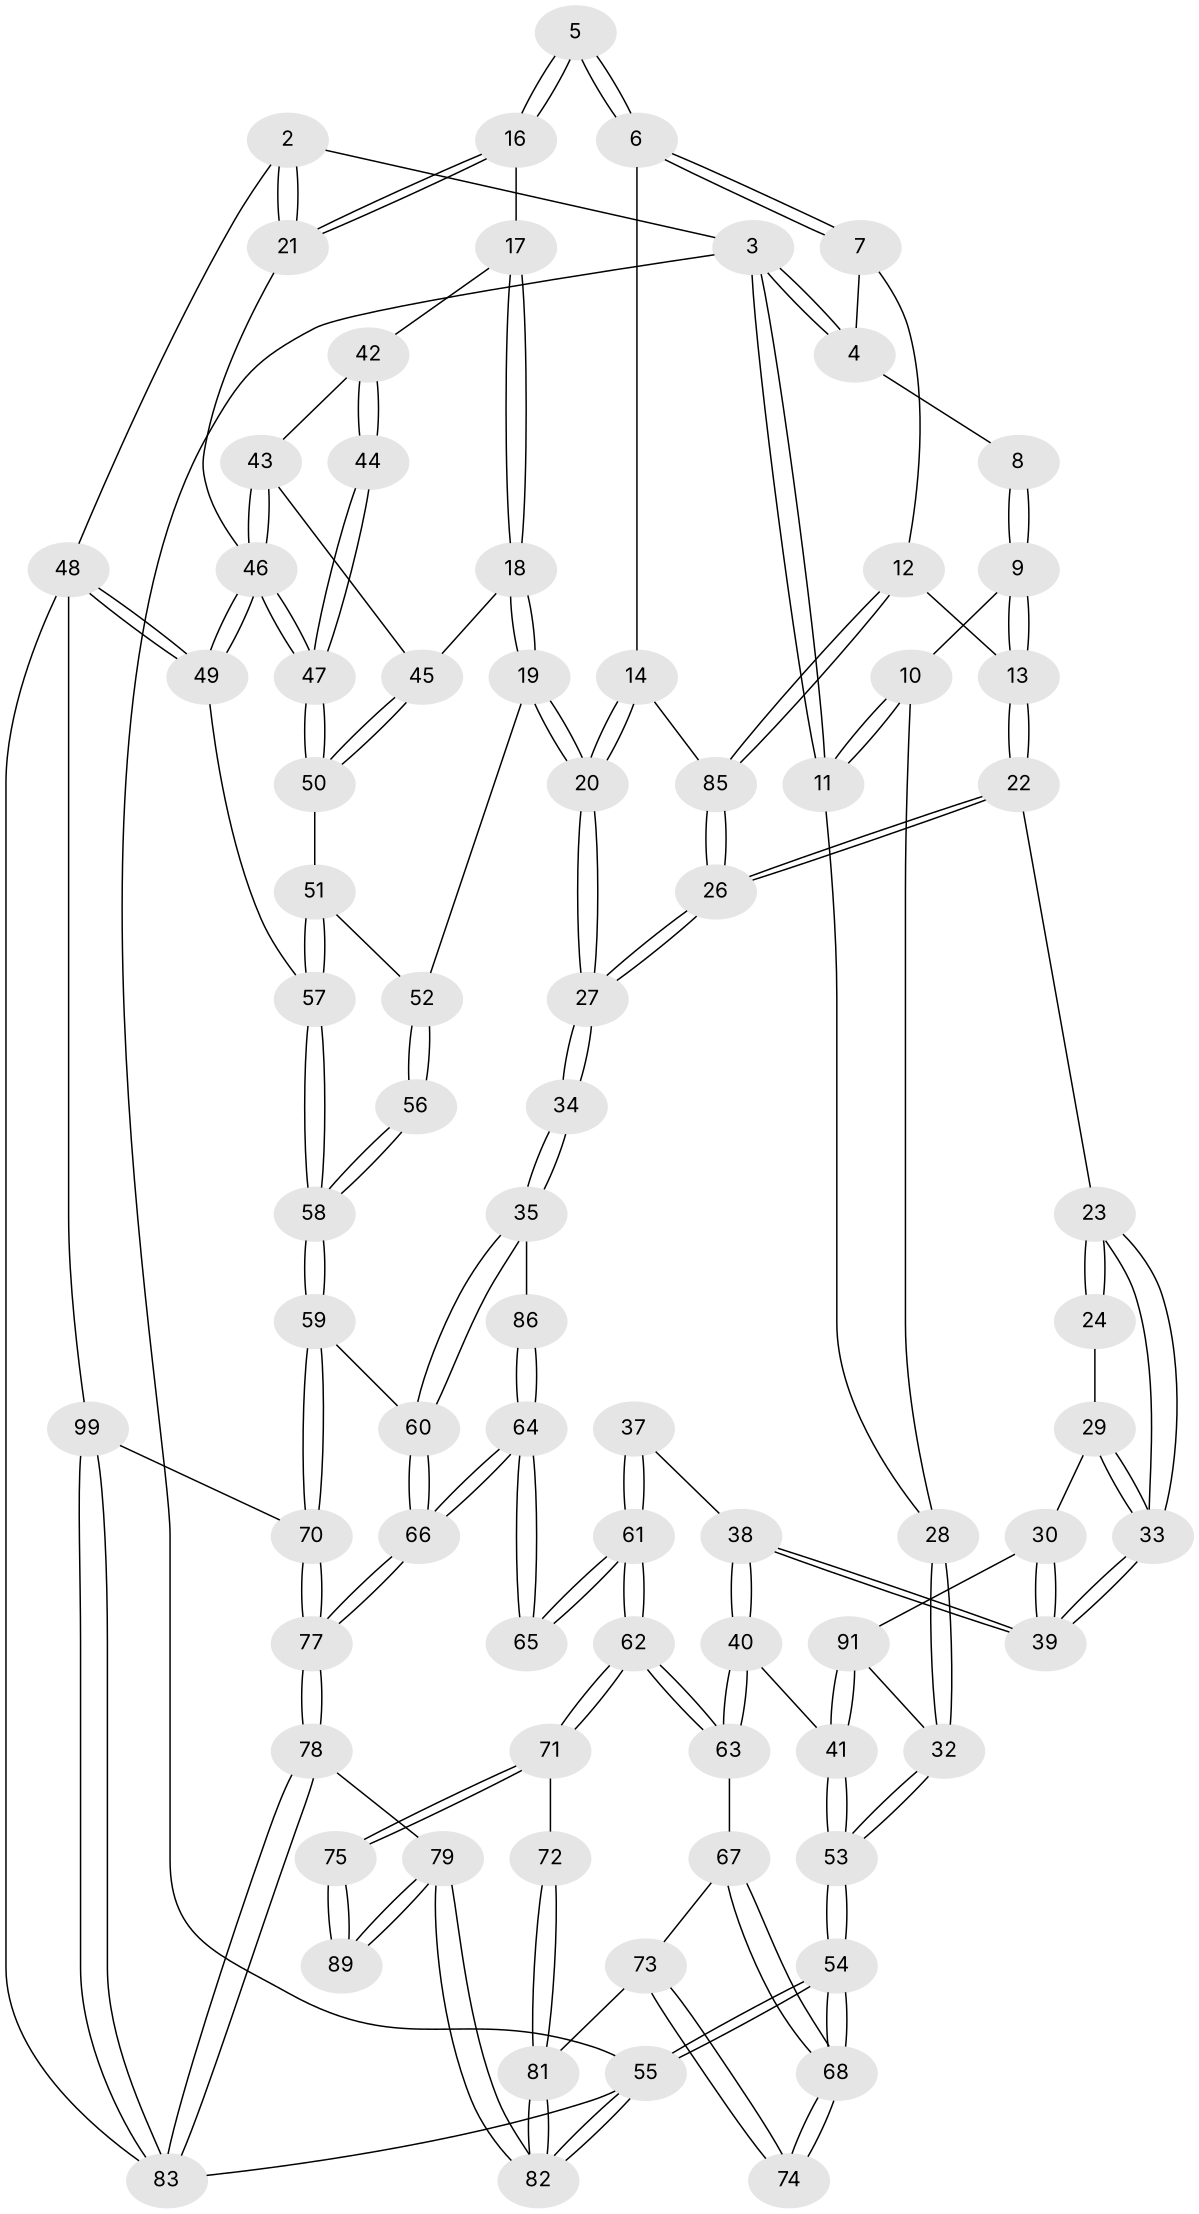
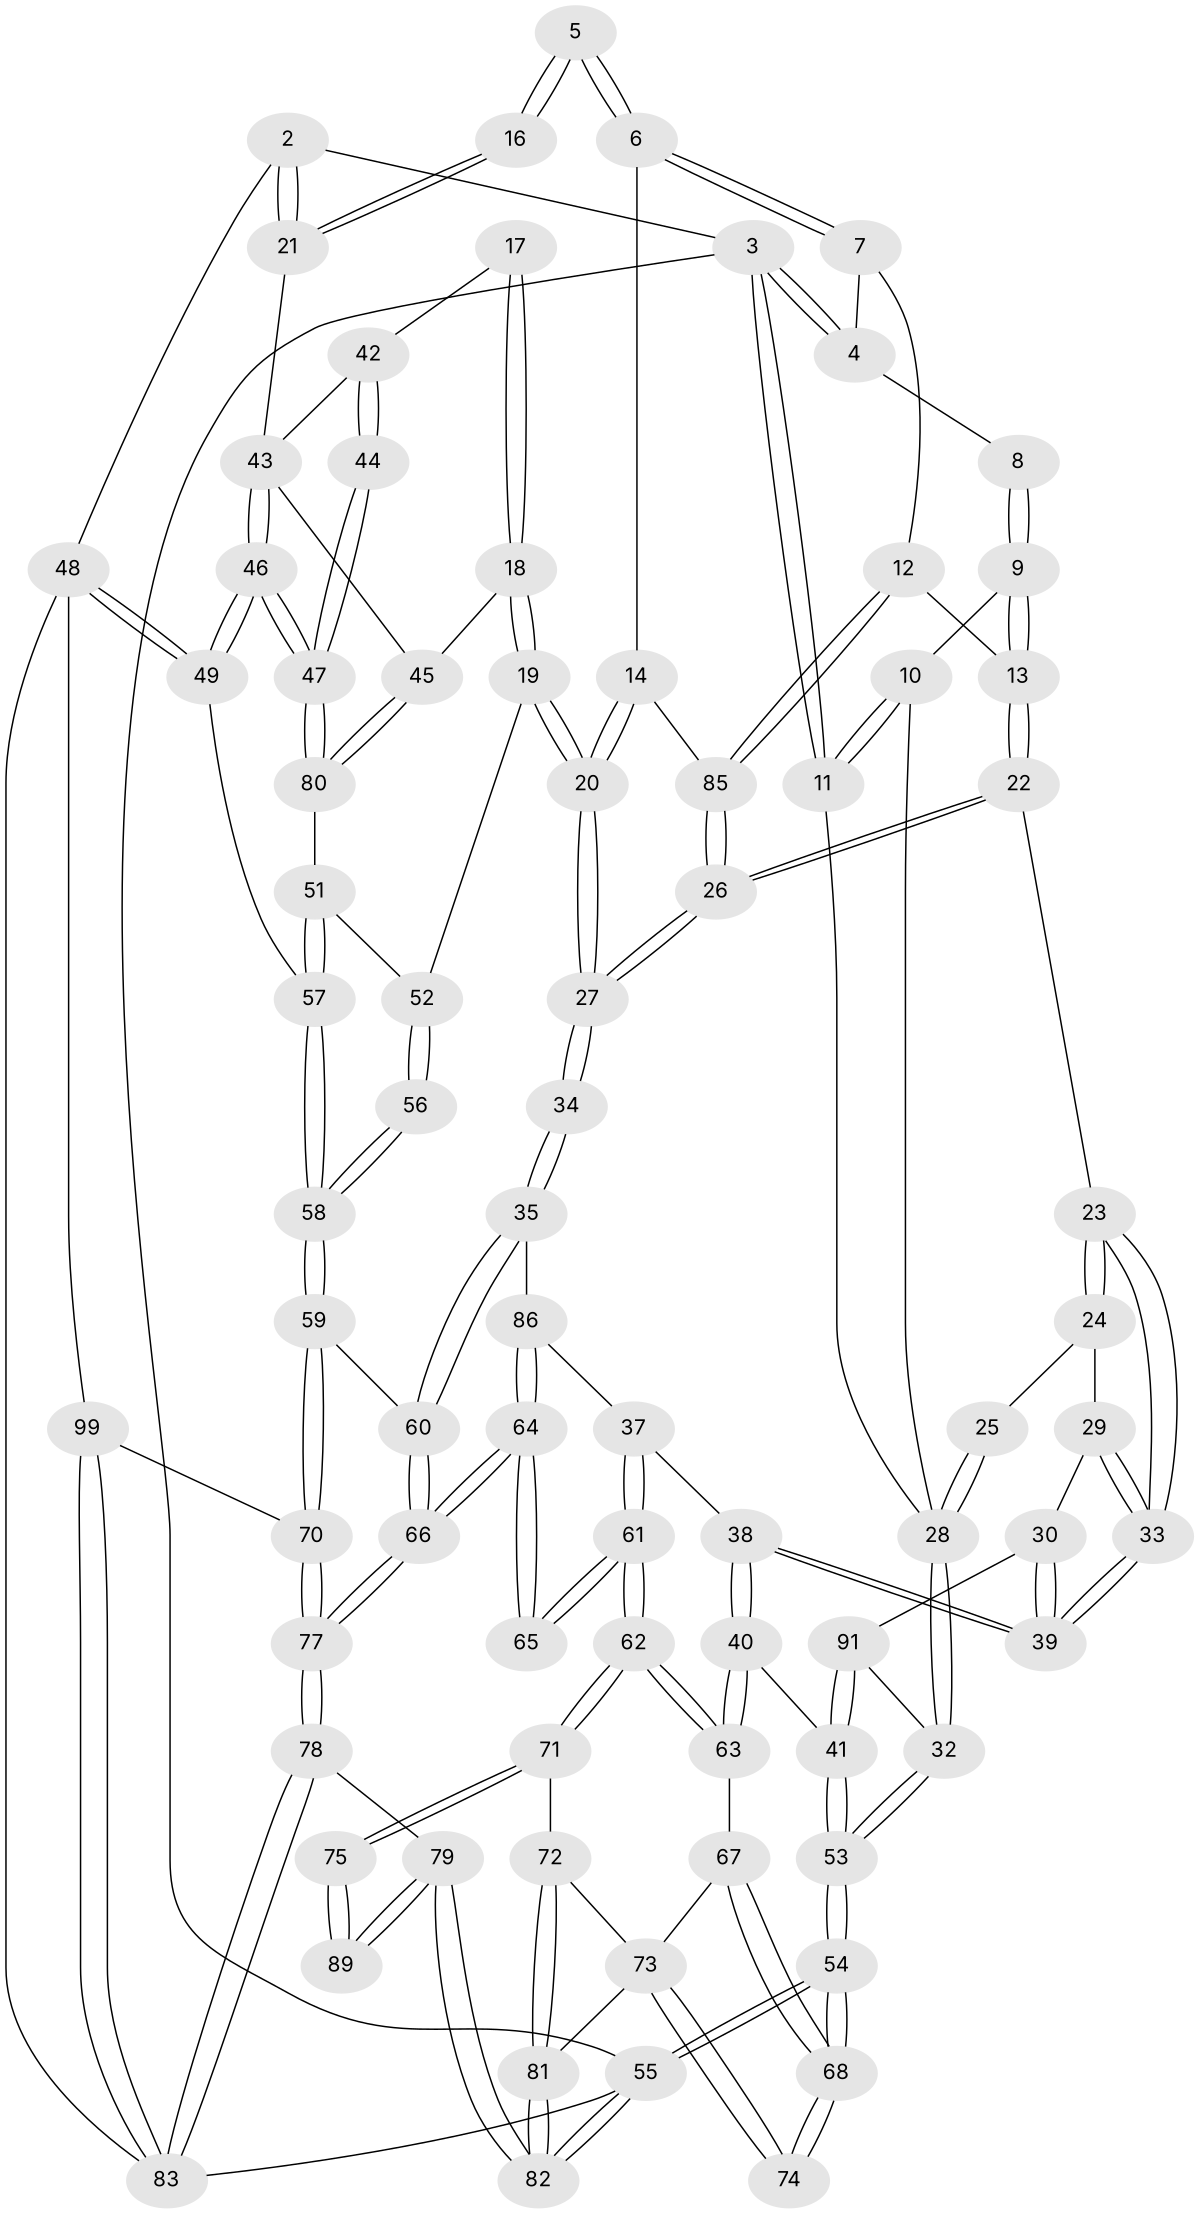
edge "16" -- "17": removed
edge "21" -- "46": now "21" -- "43"
node "50": label "50" -> "80"
edge "86" -- "37": added
node "25": added
edge "72" -- "73": added
